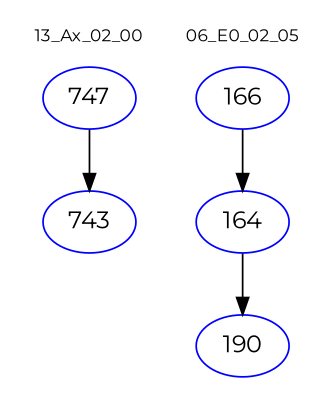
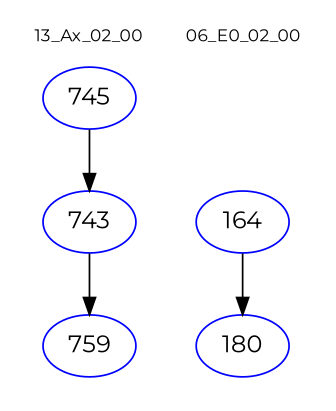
cluster "06_E0_02_05": label "06_E0_02_05" -> "06_E0_02_00"
node "747": label "747" -> "745"
node "166": removed
node "759": added
node "190": label "190" -> "180"
